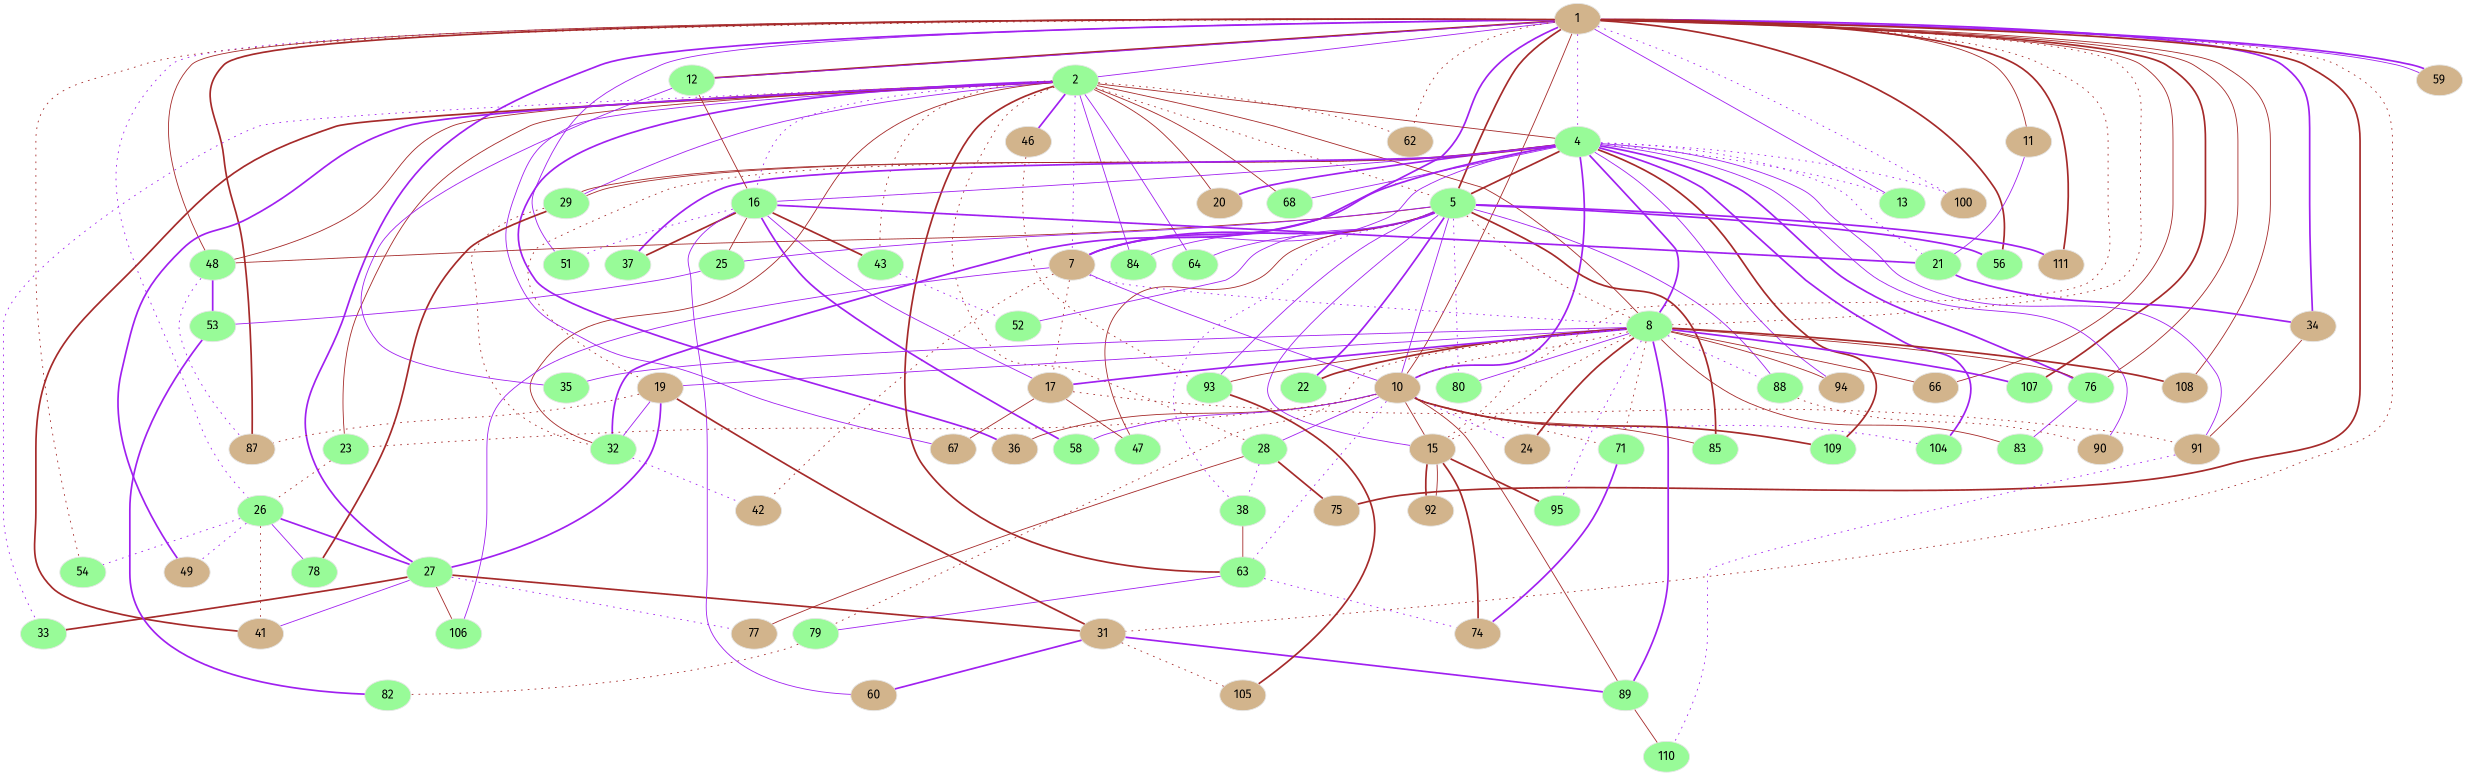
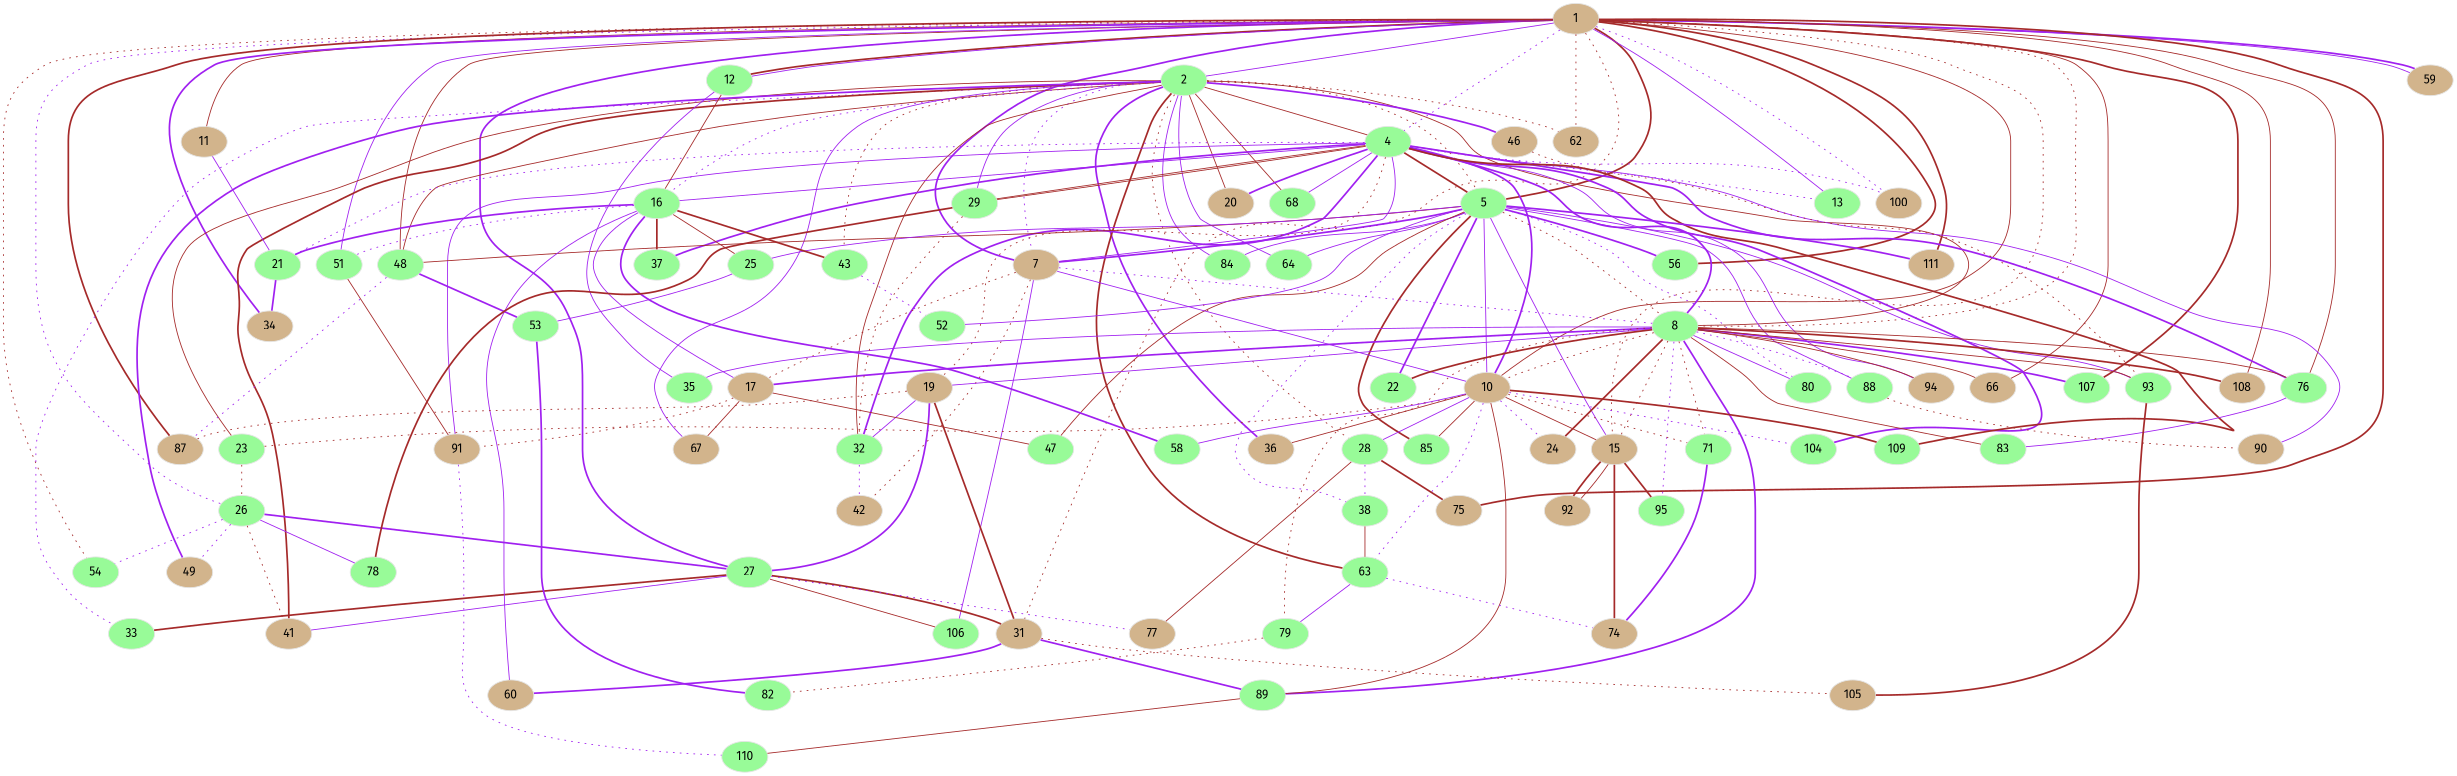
edge "34" -- "91": now "51" -- "91"
